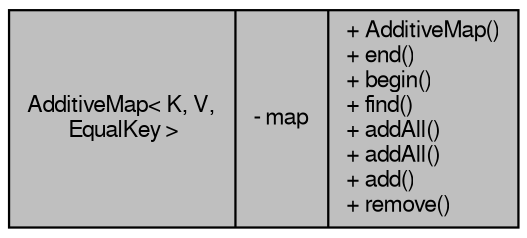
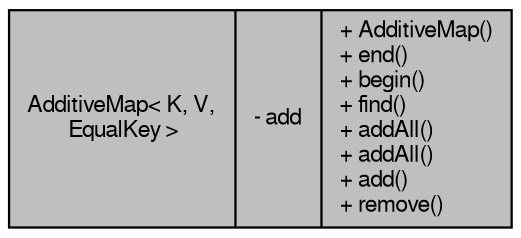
node "AdditiveMap< K, V,": text "- map" -> "- add"
